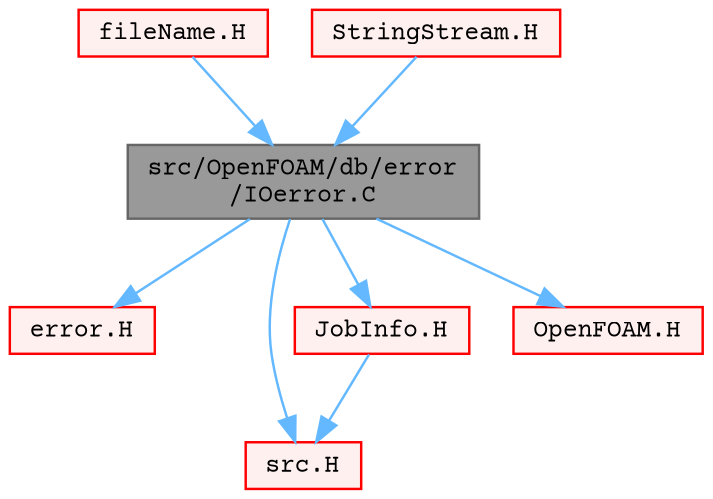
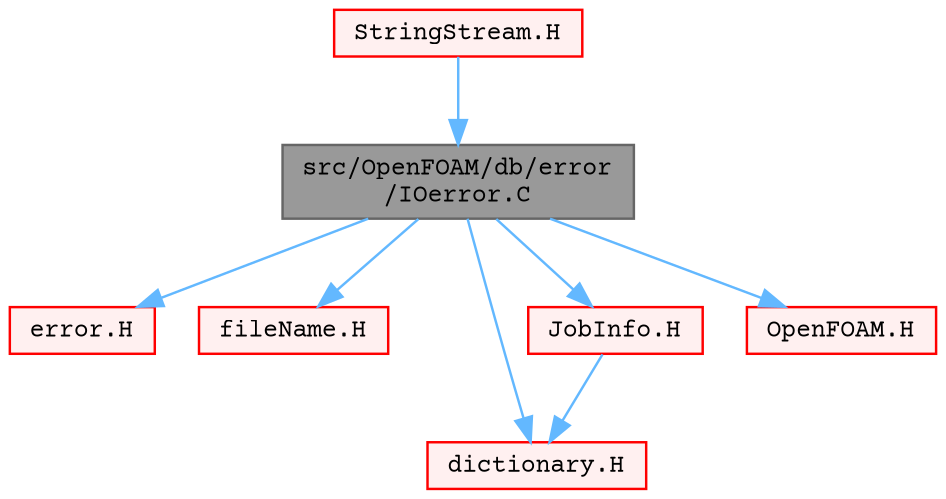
edge "fileName.H" -> "src/OpenFOAM/db/error /IOerror.C": reversed
node "src.H": label "src.H" -> "dictionary.H"
